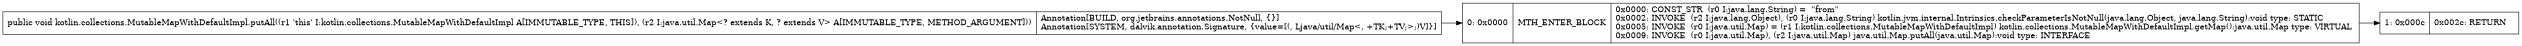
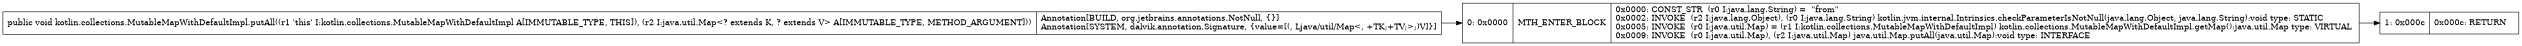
node "1: 0x000c": text "0x002c: RETURN" -> "0x000c: RETURN"
